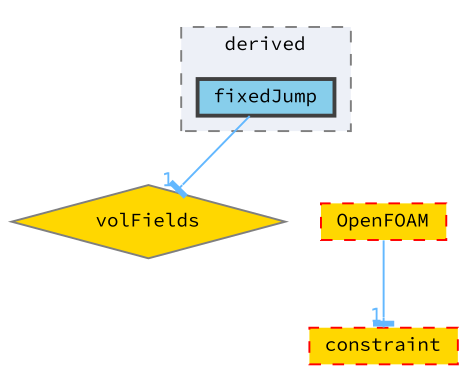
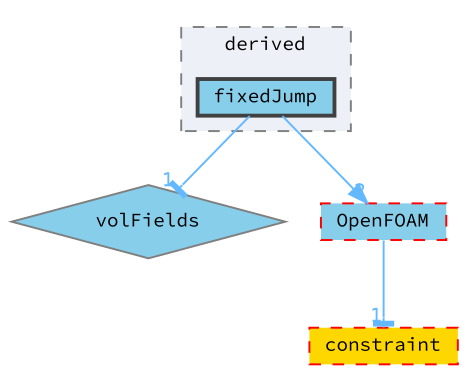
edge "fixedJump" -> "OpenFOAM": added
node "volFields": fillcolor gold -> skyblue
node "OpenFOAM": fillcolor gold -> skyblue
